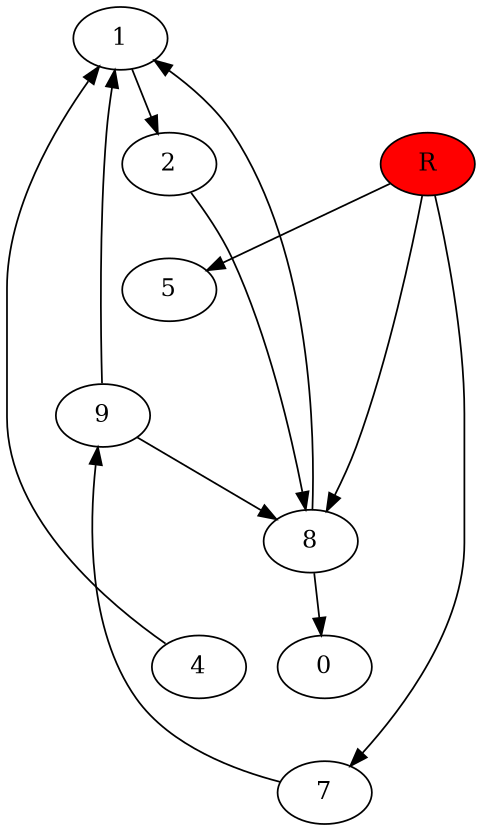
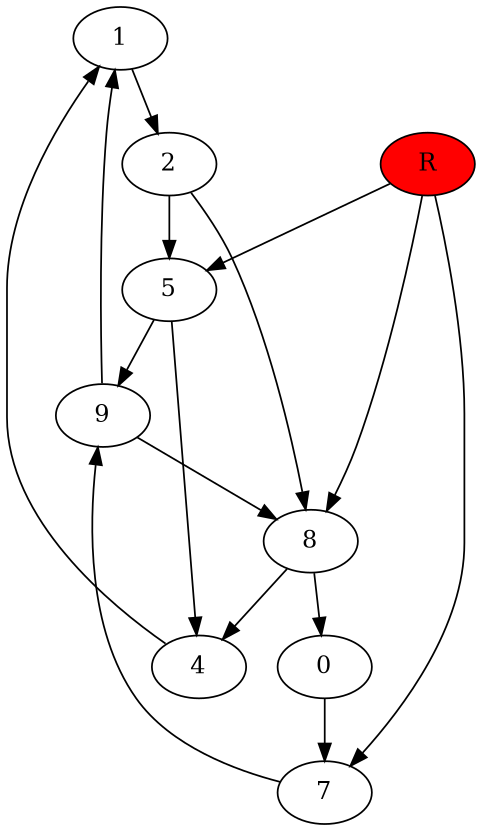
edge "2" -> "5": added
edge "8" -> "1": now "8" -> "4"
edge "5" -> "9": added
edge "5" -> "4": added
edge "0" -> "7": added
